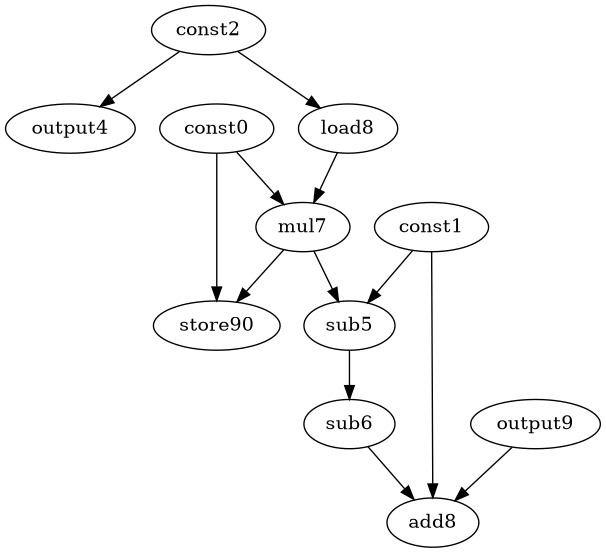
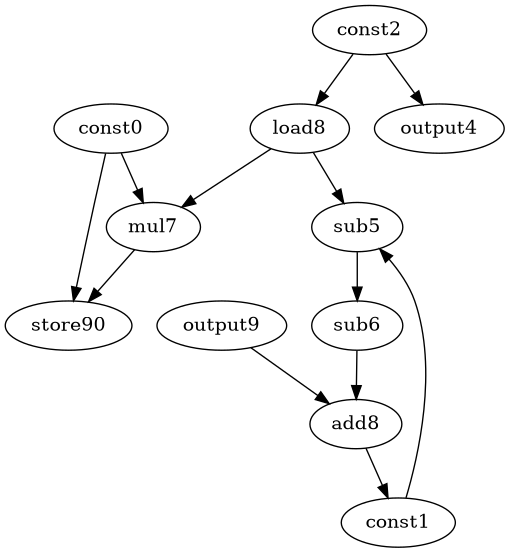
edge "mul7" -> "sub5": now "load8" -> "sub5"
edge "const1" -> "add8": reversed
